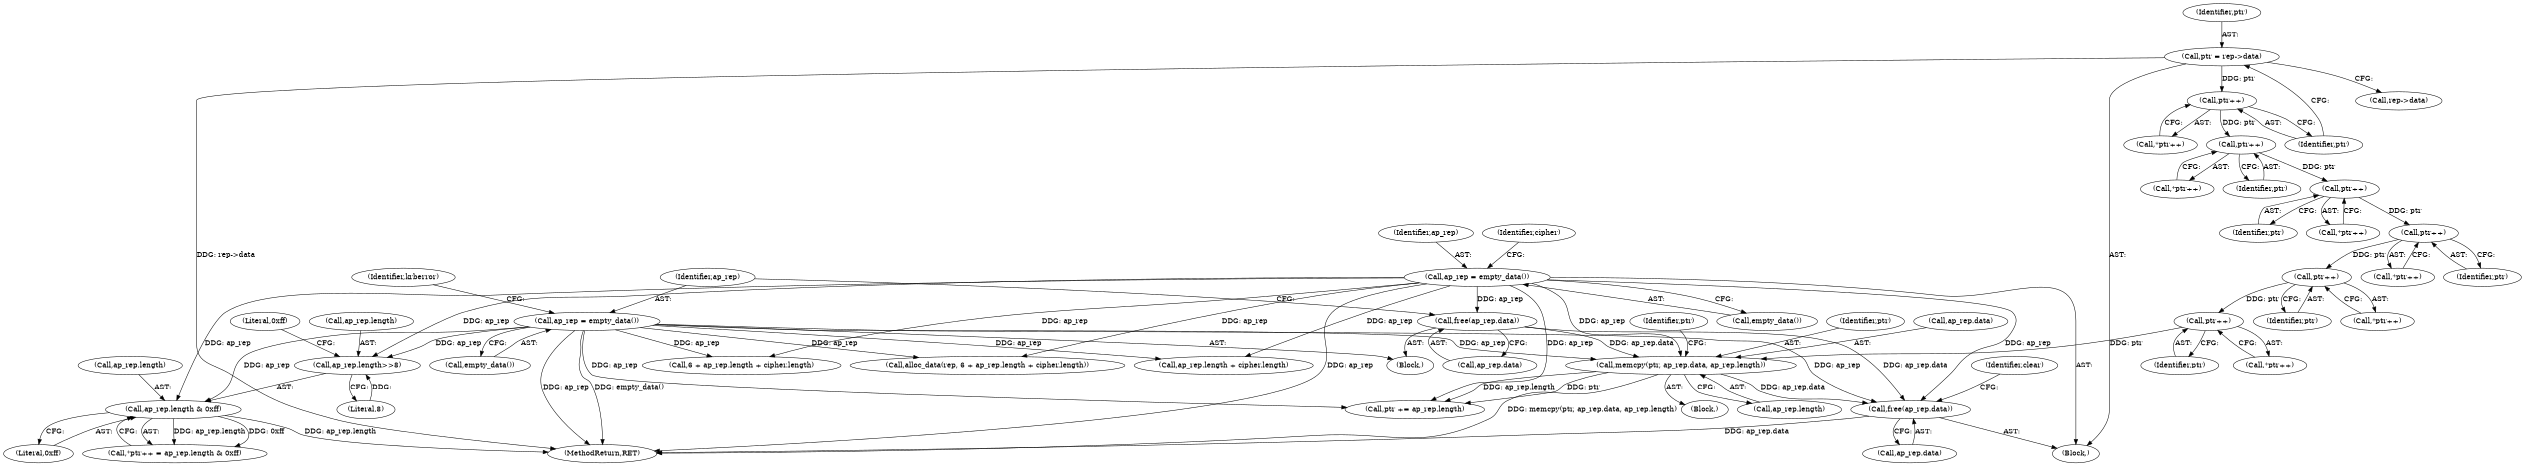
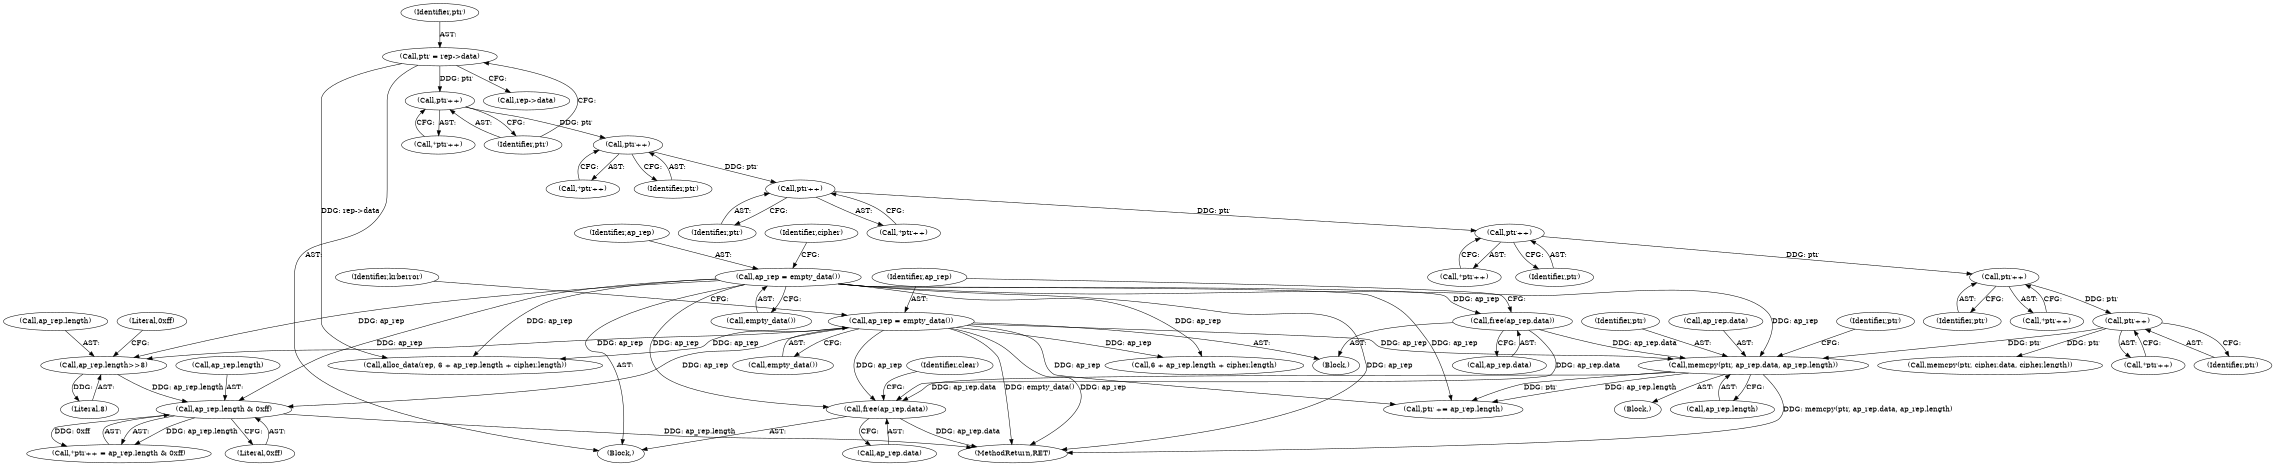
edge "(Call,ptr = rep->data)" -> "(MethodReturn,RET)": now "(Call,ptr = rep->data)" -> "(Call,alloc_data(rep, 6 + ap_rep.length + cipher.length))"
node "(Call,ap_rep.length + cipher.length)": removed
node "(Call,memcpy(ptr, cipher.data, cipher.length))": added
edge "(Call,ap_rep.length>>8)" -> "(Call,ap_rep.length & 0xff)": label "AST: " -> "DDG: ap_rep.length"
edge "(Call,ap_rep.length>>8)" -> "(Literal,8)": label "CFG: " -> "DDG: "
edge "(Literal,8)" -> "(Call,ap_rep.length>>8)": label "DDG: " -> "AST: "
edge "(Call,*ptr++ = ap_rep.length & 0xff)" -> "(Call,ap_rep.length & 0xff)": label "CFG: " -> "AST: "
